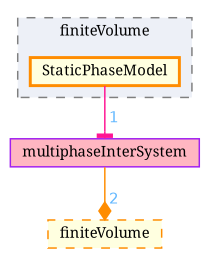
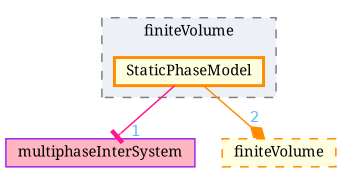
edge "multiphaseInterSystem" -> "finiteVolume": now "StaticPhaseModel" -> "finiteVolume"
